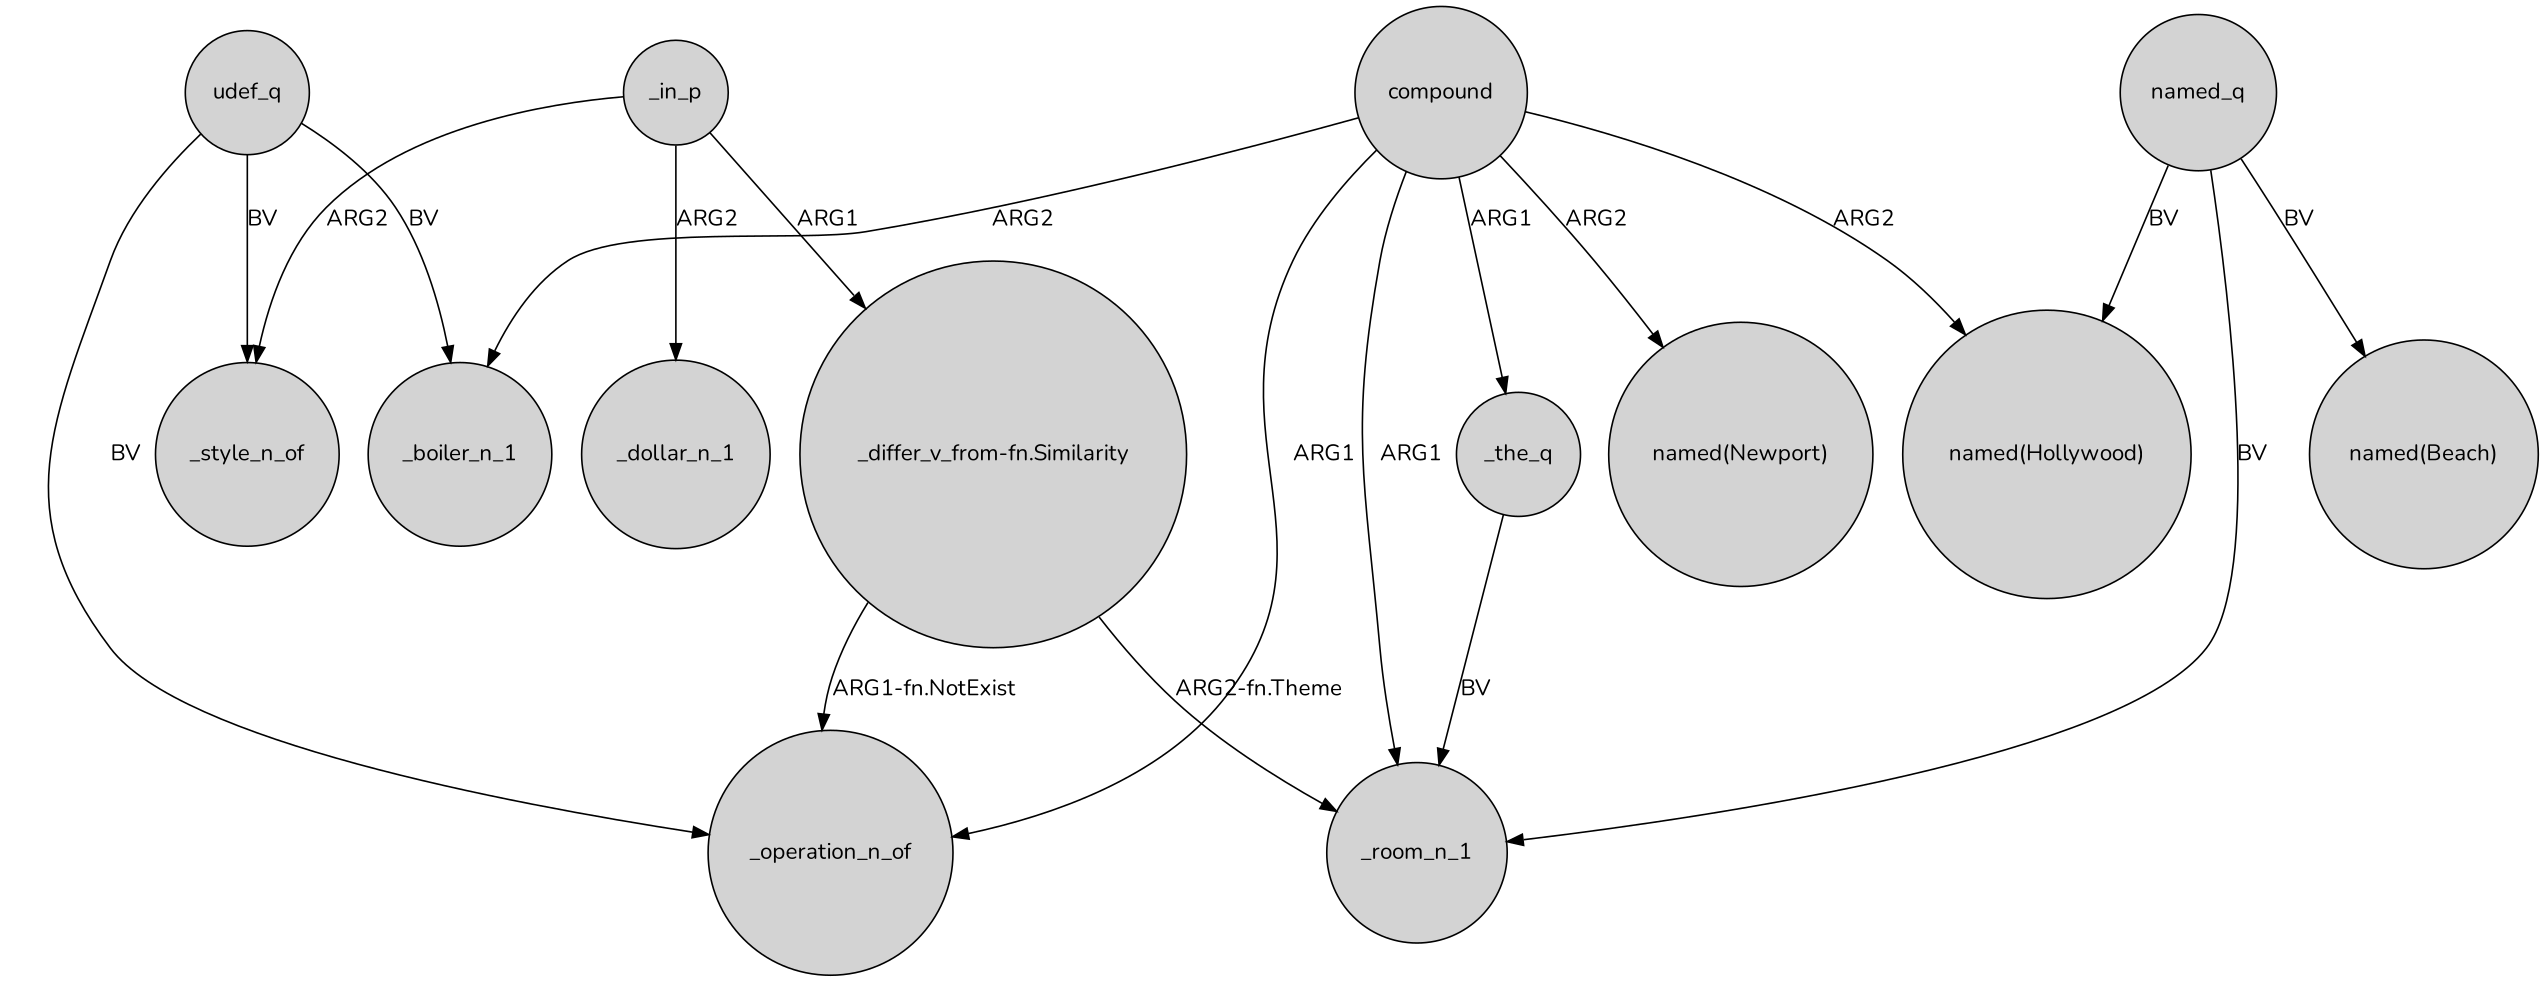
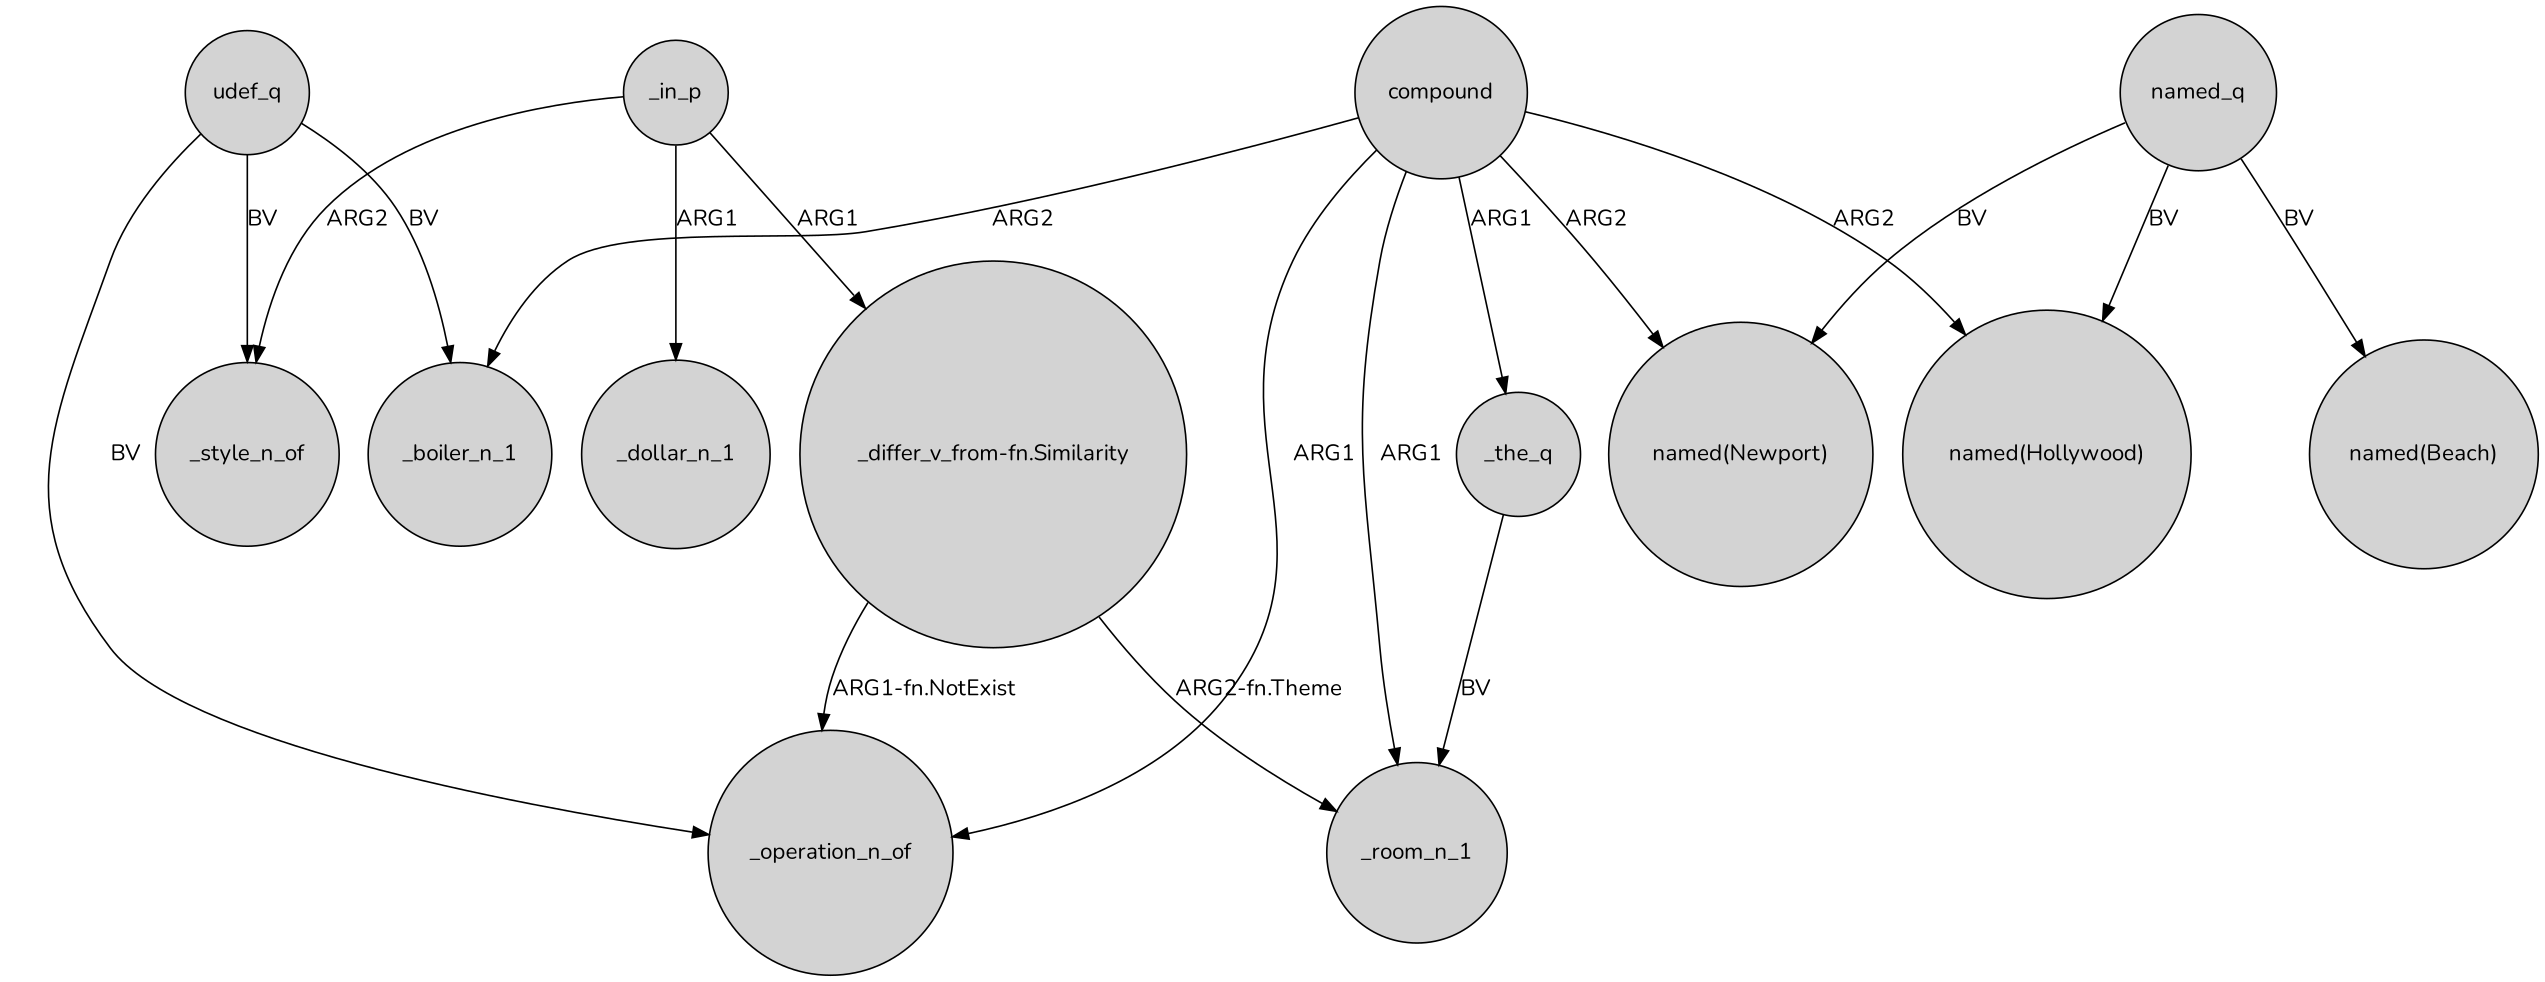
edge "_in_p" -> "_dollar_n_1": label "ARG2" -> "ARG1"
edge "named_q" -> "_room_n_1": now "named_q" -> "named(Newport)"
